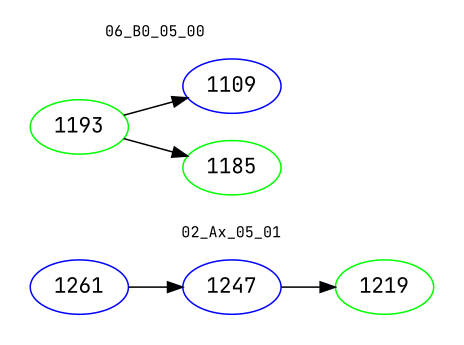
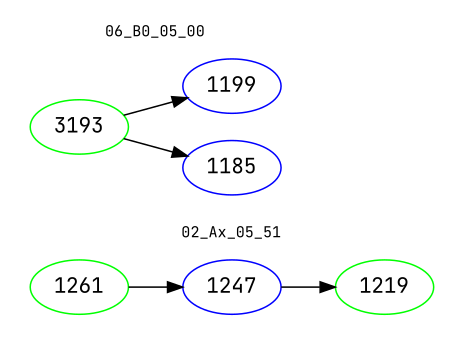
node "1109": label "1109" -> "1199"
node "1193": label "1193" -> "3193"
node "1185": color green -> blue
cluster "02_Ax_05_01": label "02_Ax_05_01" -> "02_Ax_05_51"
node "1261": color blue -> green
